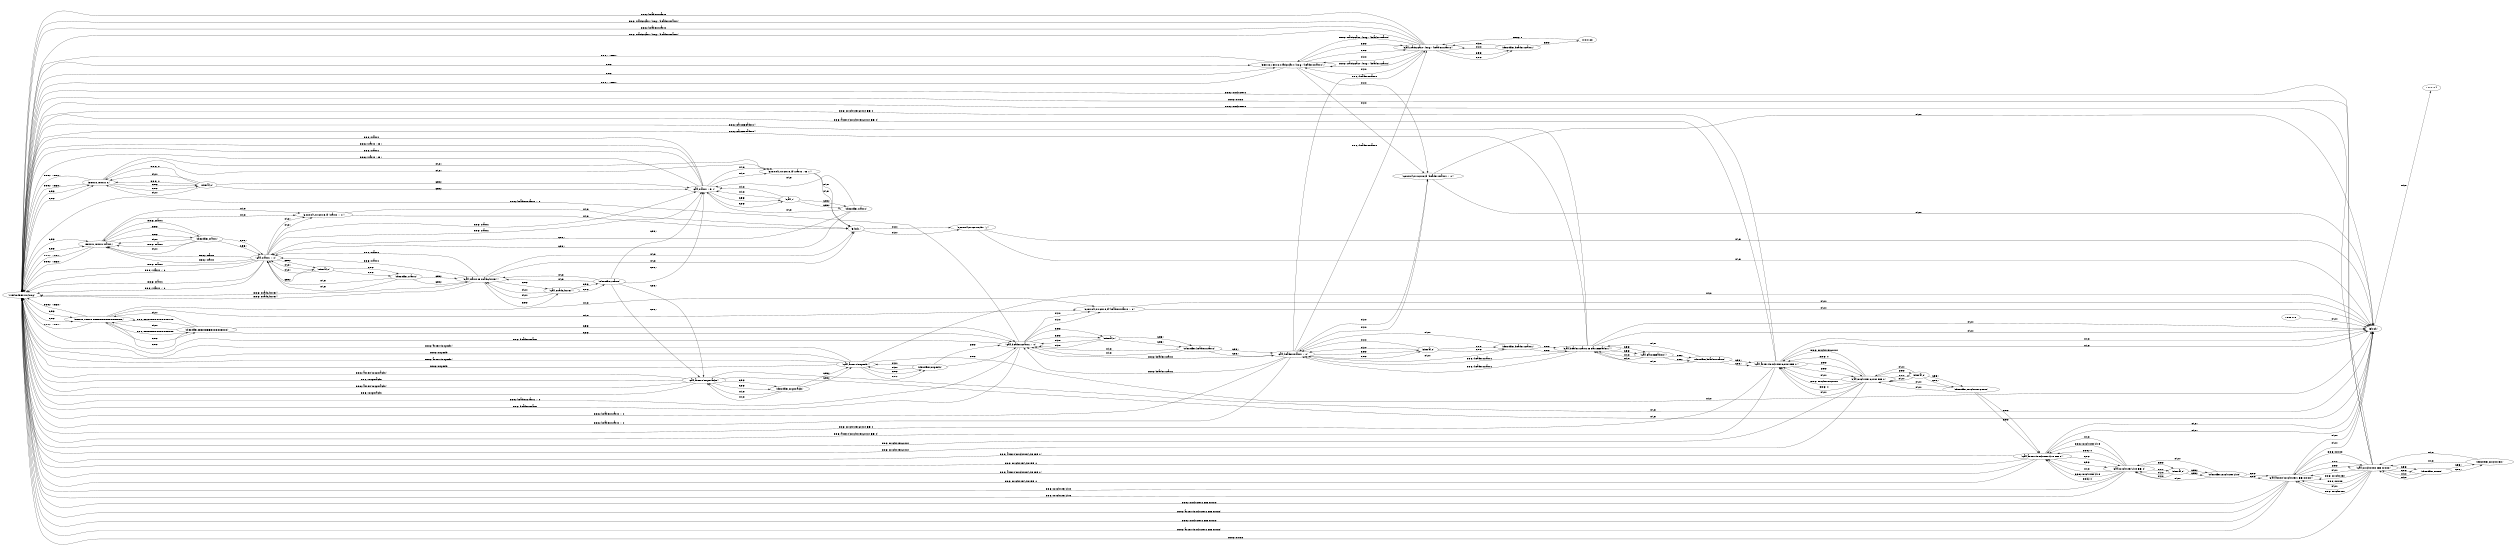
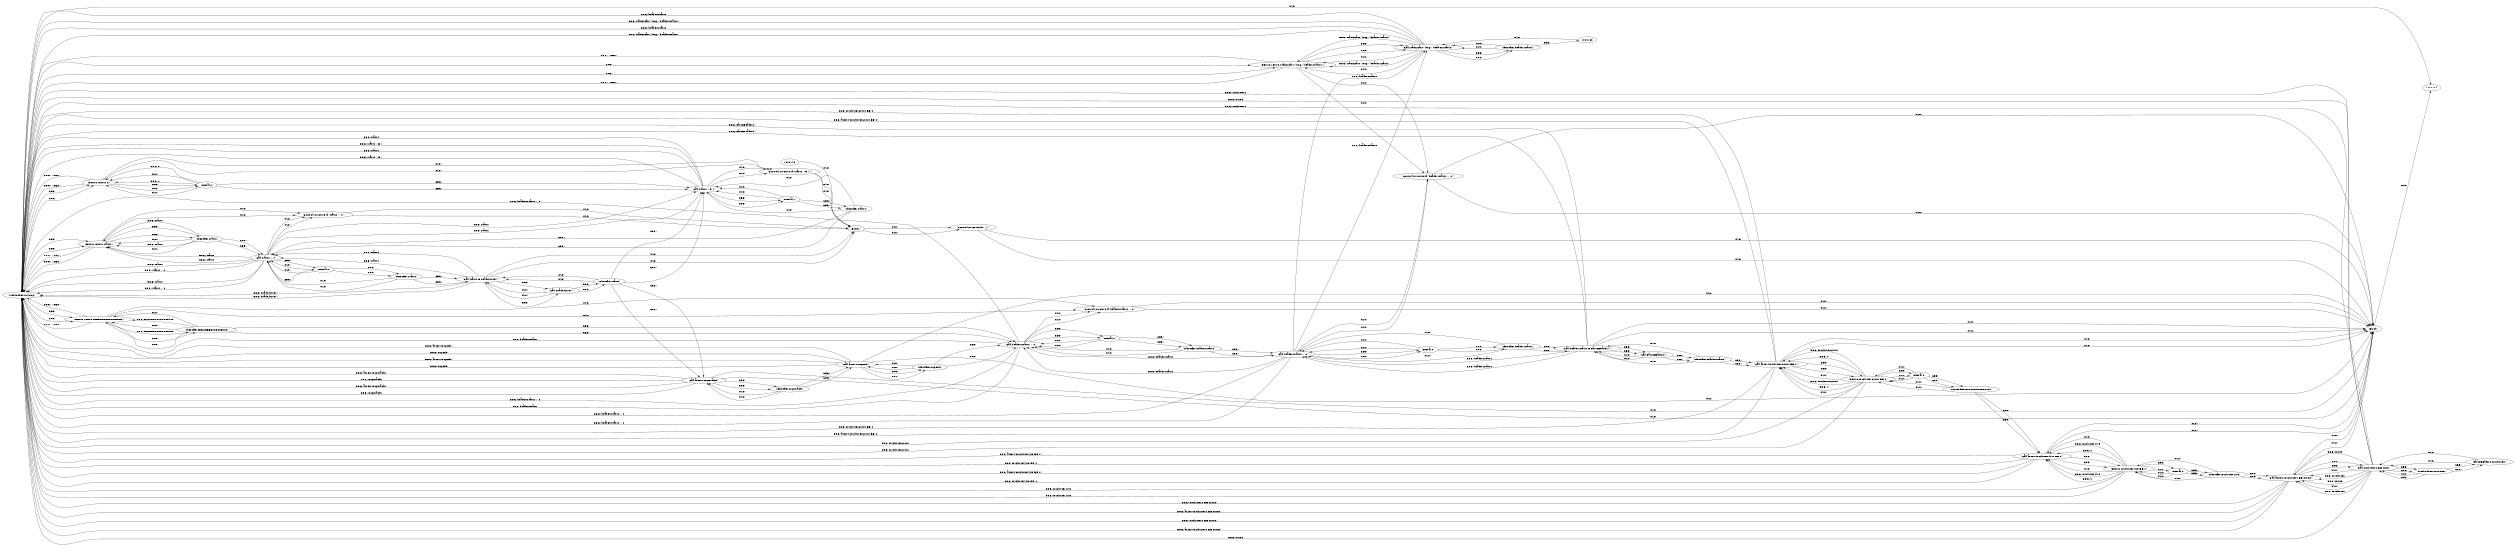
edge "(MethodReturn,long)" -> "1000104": added, label "AST:"
edge "1000128" -> "(Call,static_cast<long>(header_status))": label "DDG: 0" -> "AST: "
node "1000142": added
node "(Call,1)": label "(Call,1)" -> "(Literal,1)"
node "1000118": removed
node "(Call,m_clusterCount == 0)": label "(Call,m_clusterCount == 0)" -> "(Return,m_clusterCount == 0)"
node "(Identifier,m_clusterCount)": label "(Identifier,m_clusterCount)" -> "(MethodReturn,m_clusterCount)"
node "(Identifier,m_clusters)": label "(Identifier,m_clusters)" -> "(ParseHeaders,m_clusters)"
node "(Call,m_clusters == NULL)": label "(Call,m_clusters == NULL)" -> "(Call,m_clusters == NOT)"
node "(Call,m_clusterSize == 0)": label "(Call,m_clusterSize == 0)" -> "(Return,m_clusterSize == 0)"
node "(Identifier,NULL)": label "(Identifier,NULL)" -> "(MethodReturn,NULL)"
